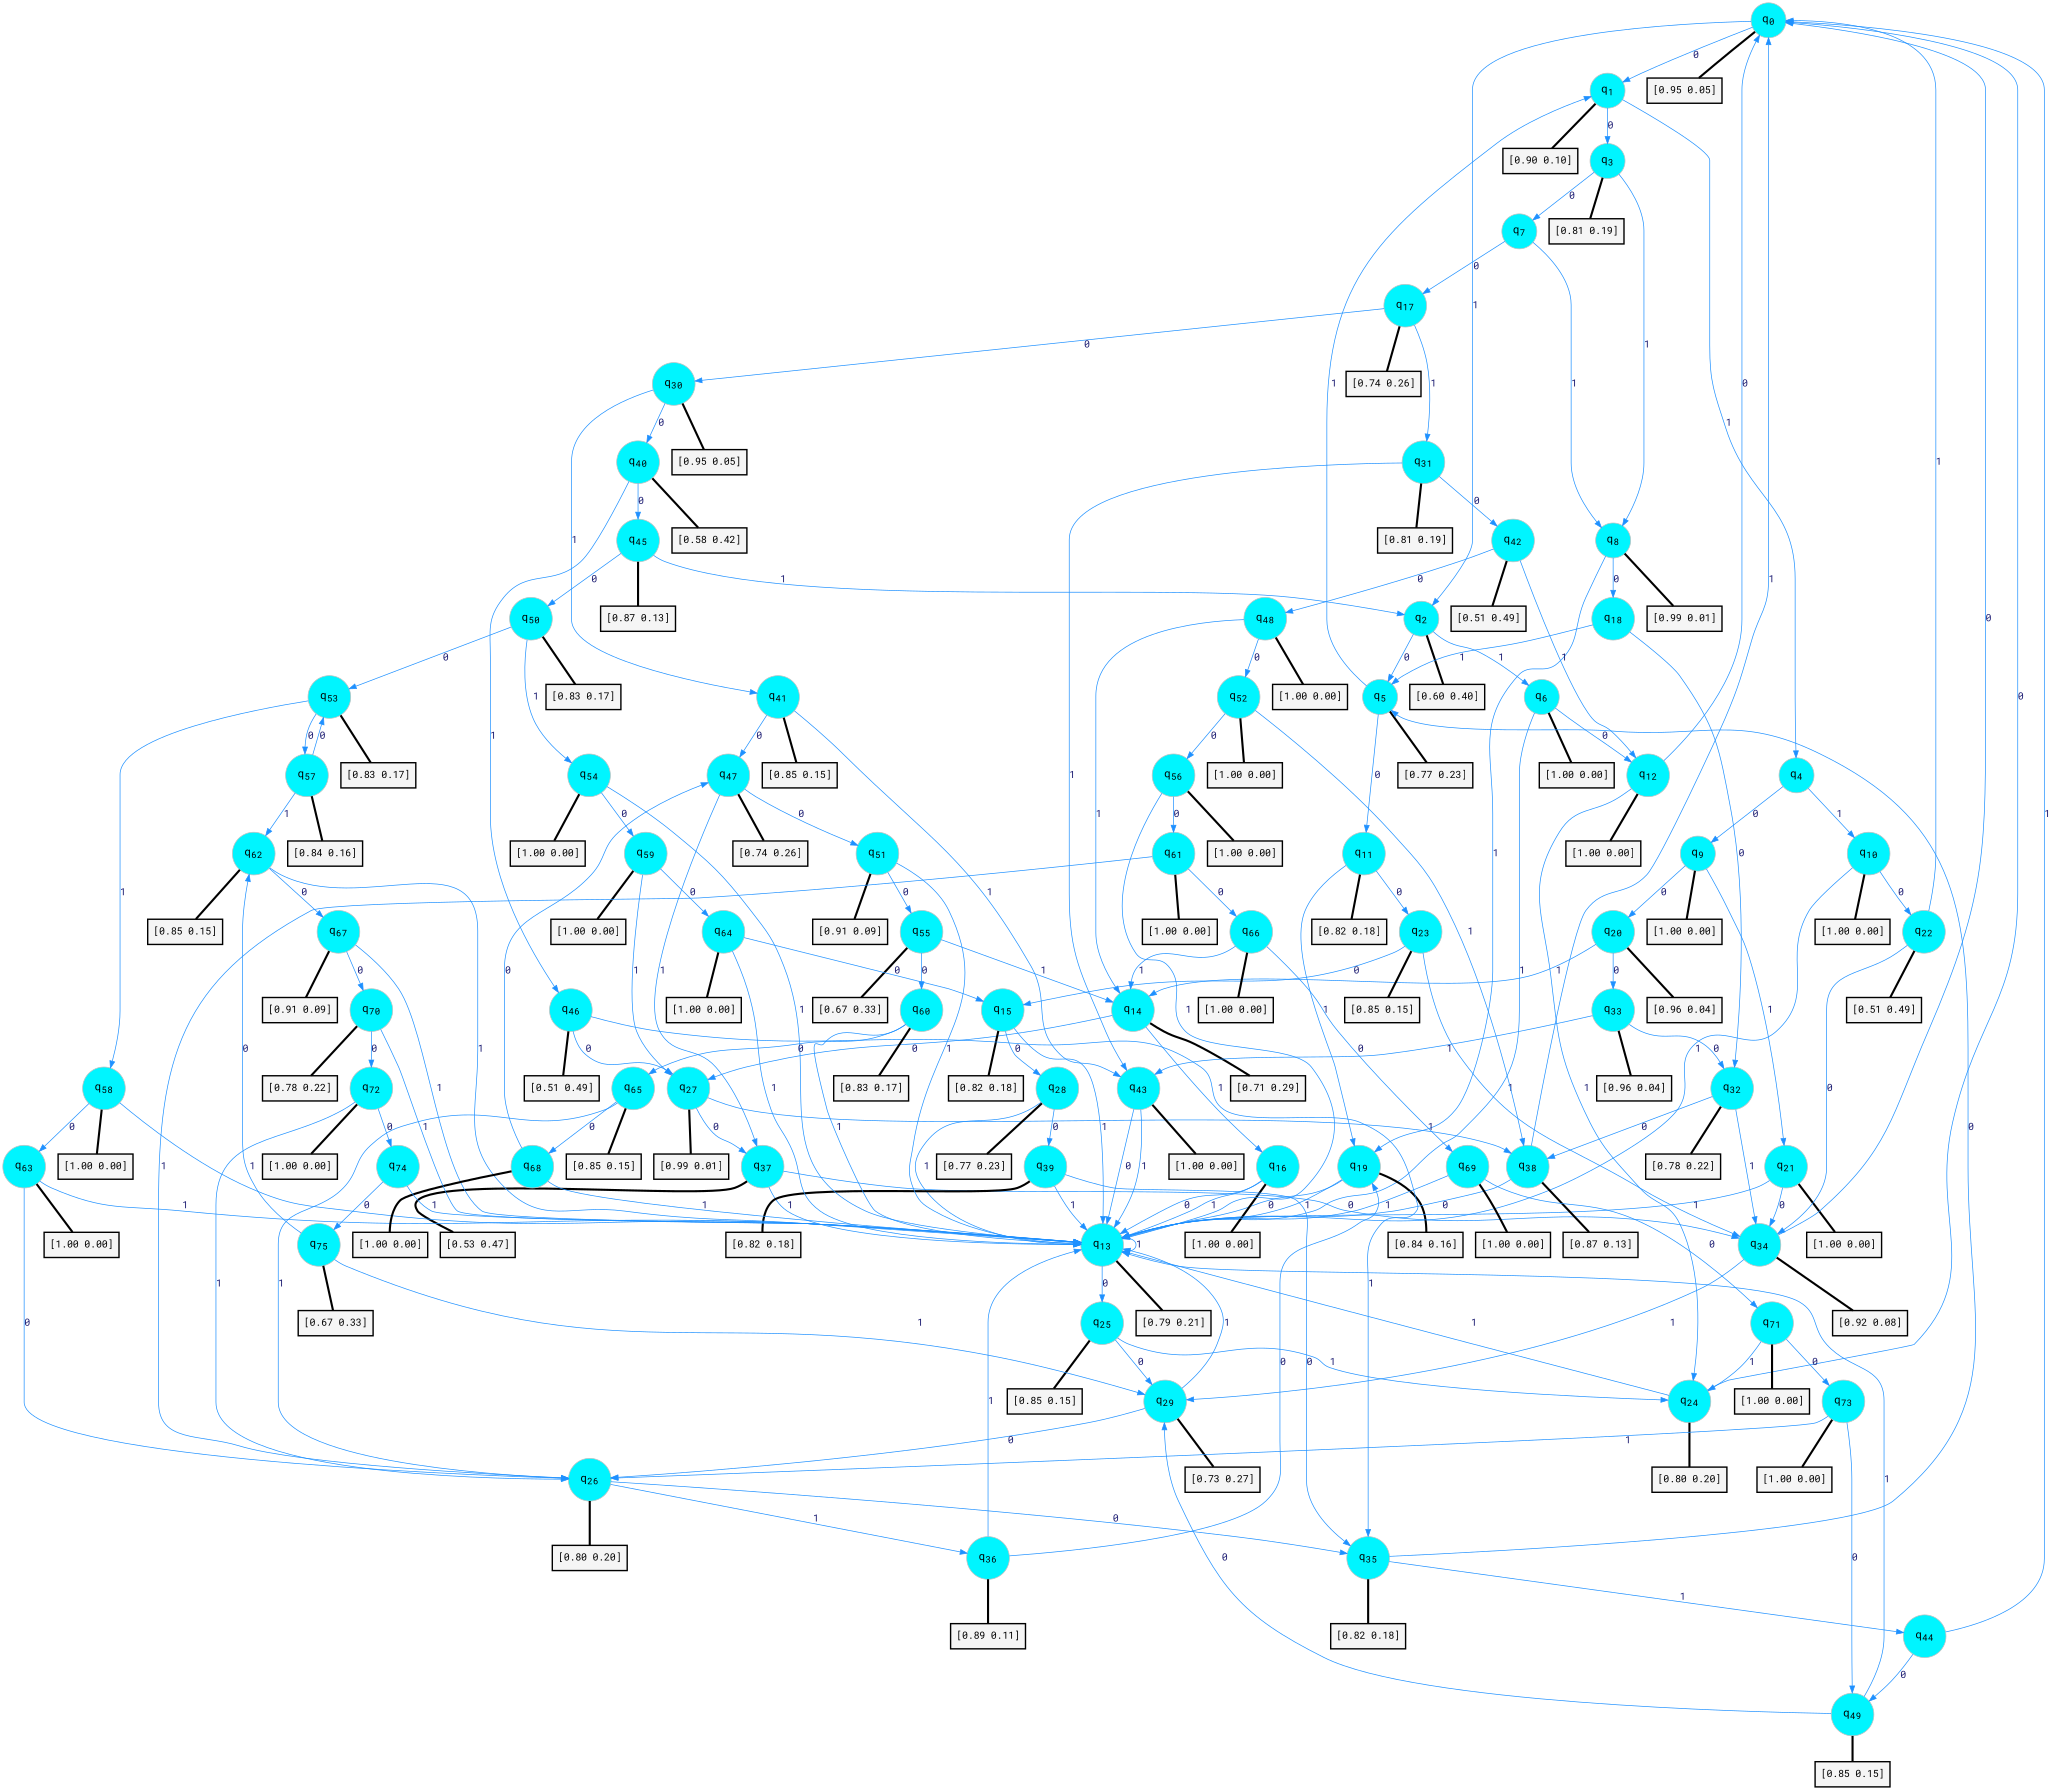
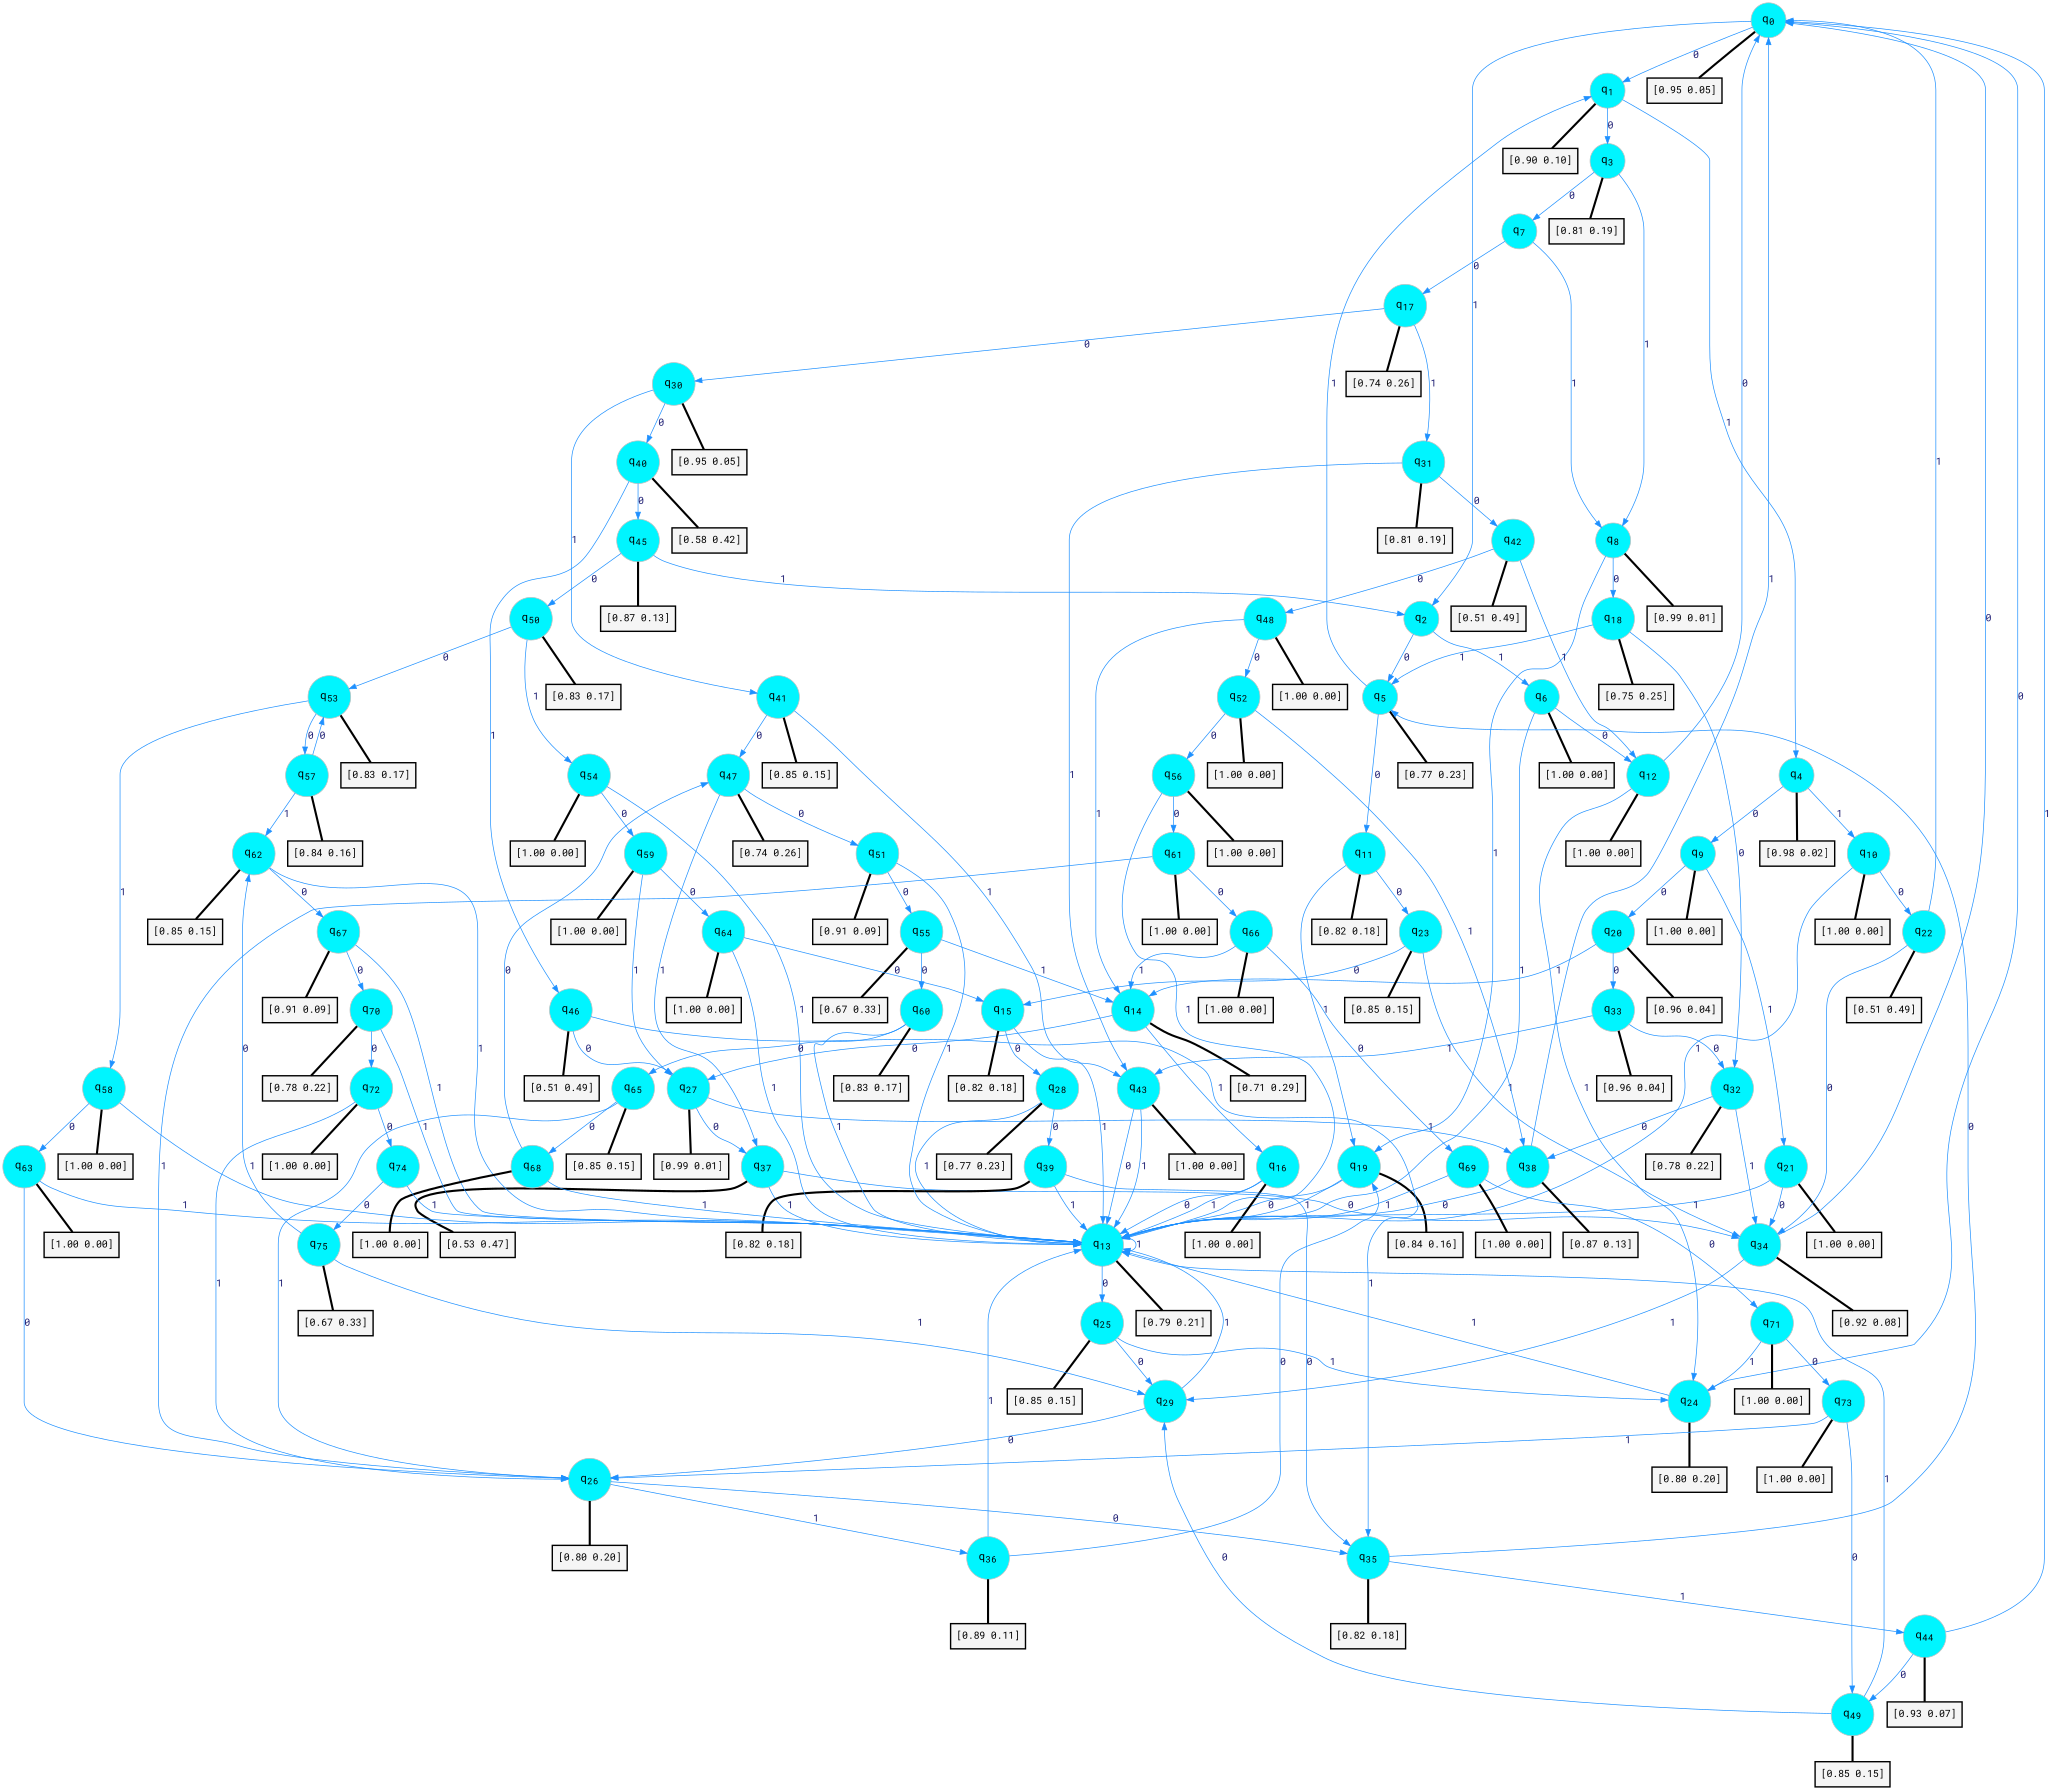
node "[0.60 0.40]": removed
node "[0.75 0.25]": added
node "[0.98 0.02]": added
node "[0.73 0.27]": removed
node "[0.93 0.07]": added
